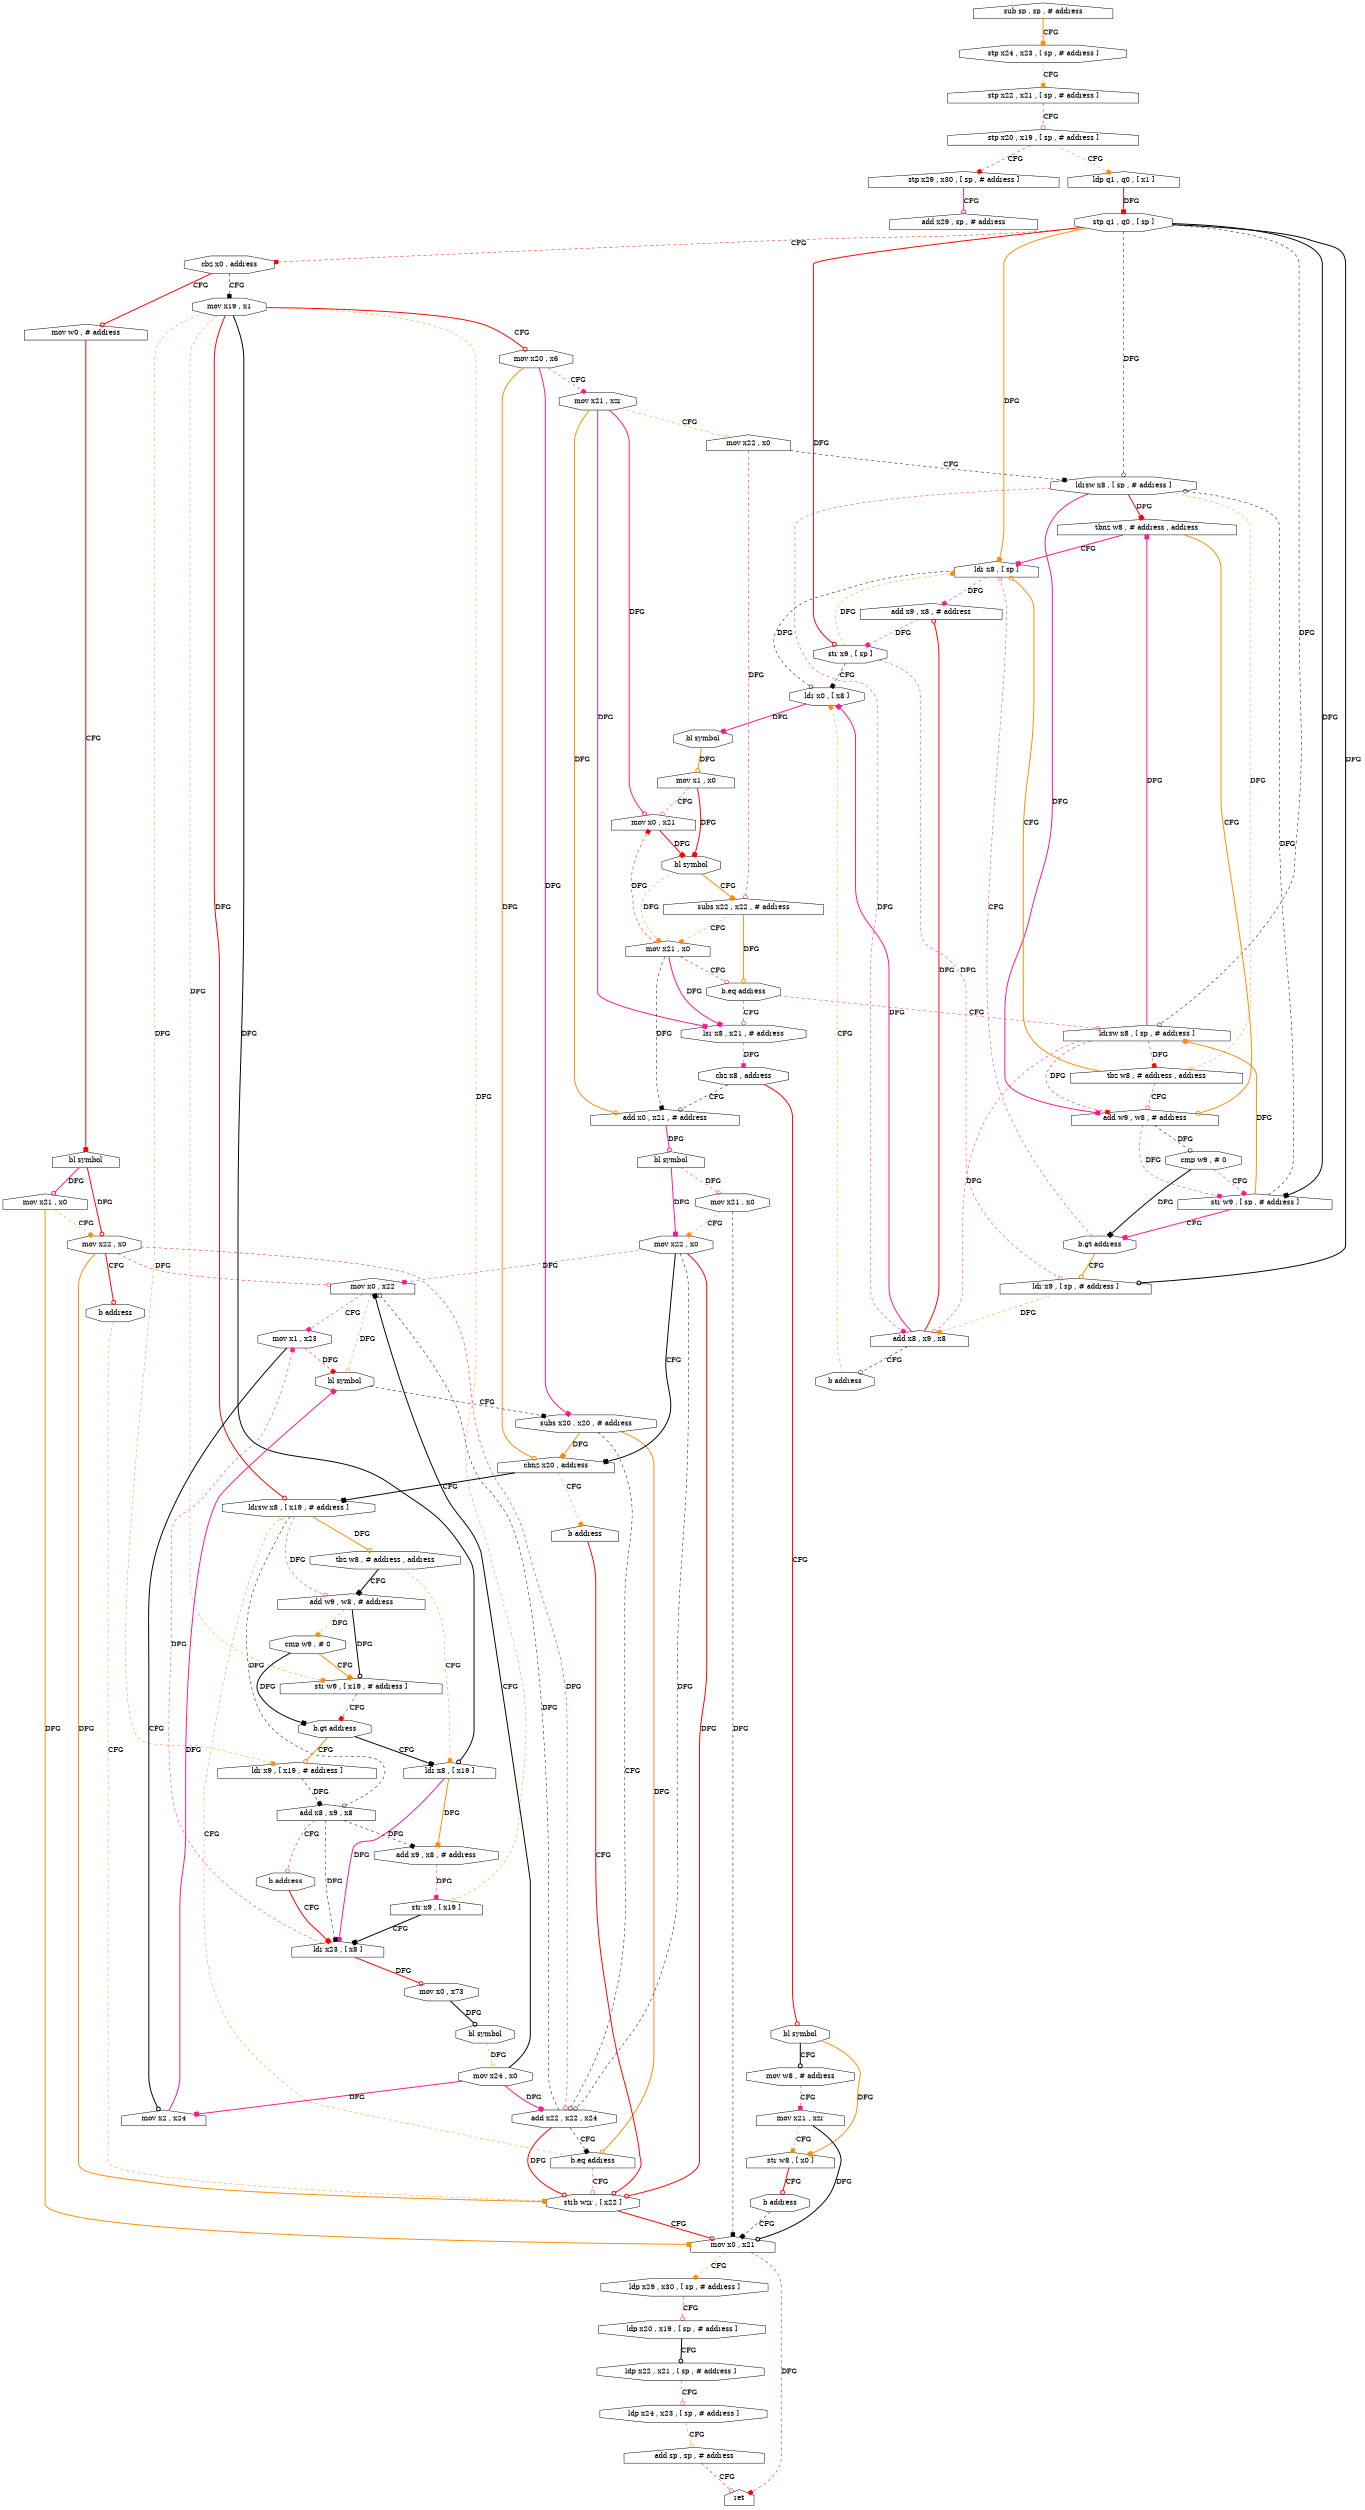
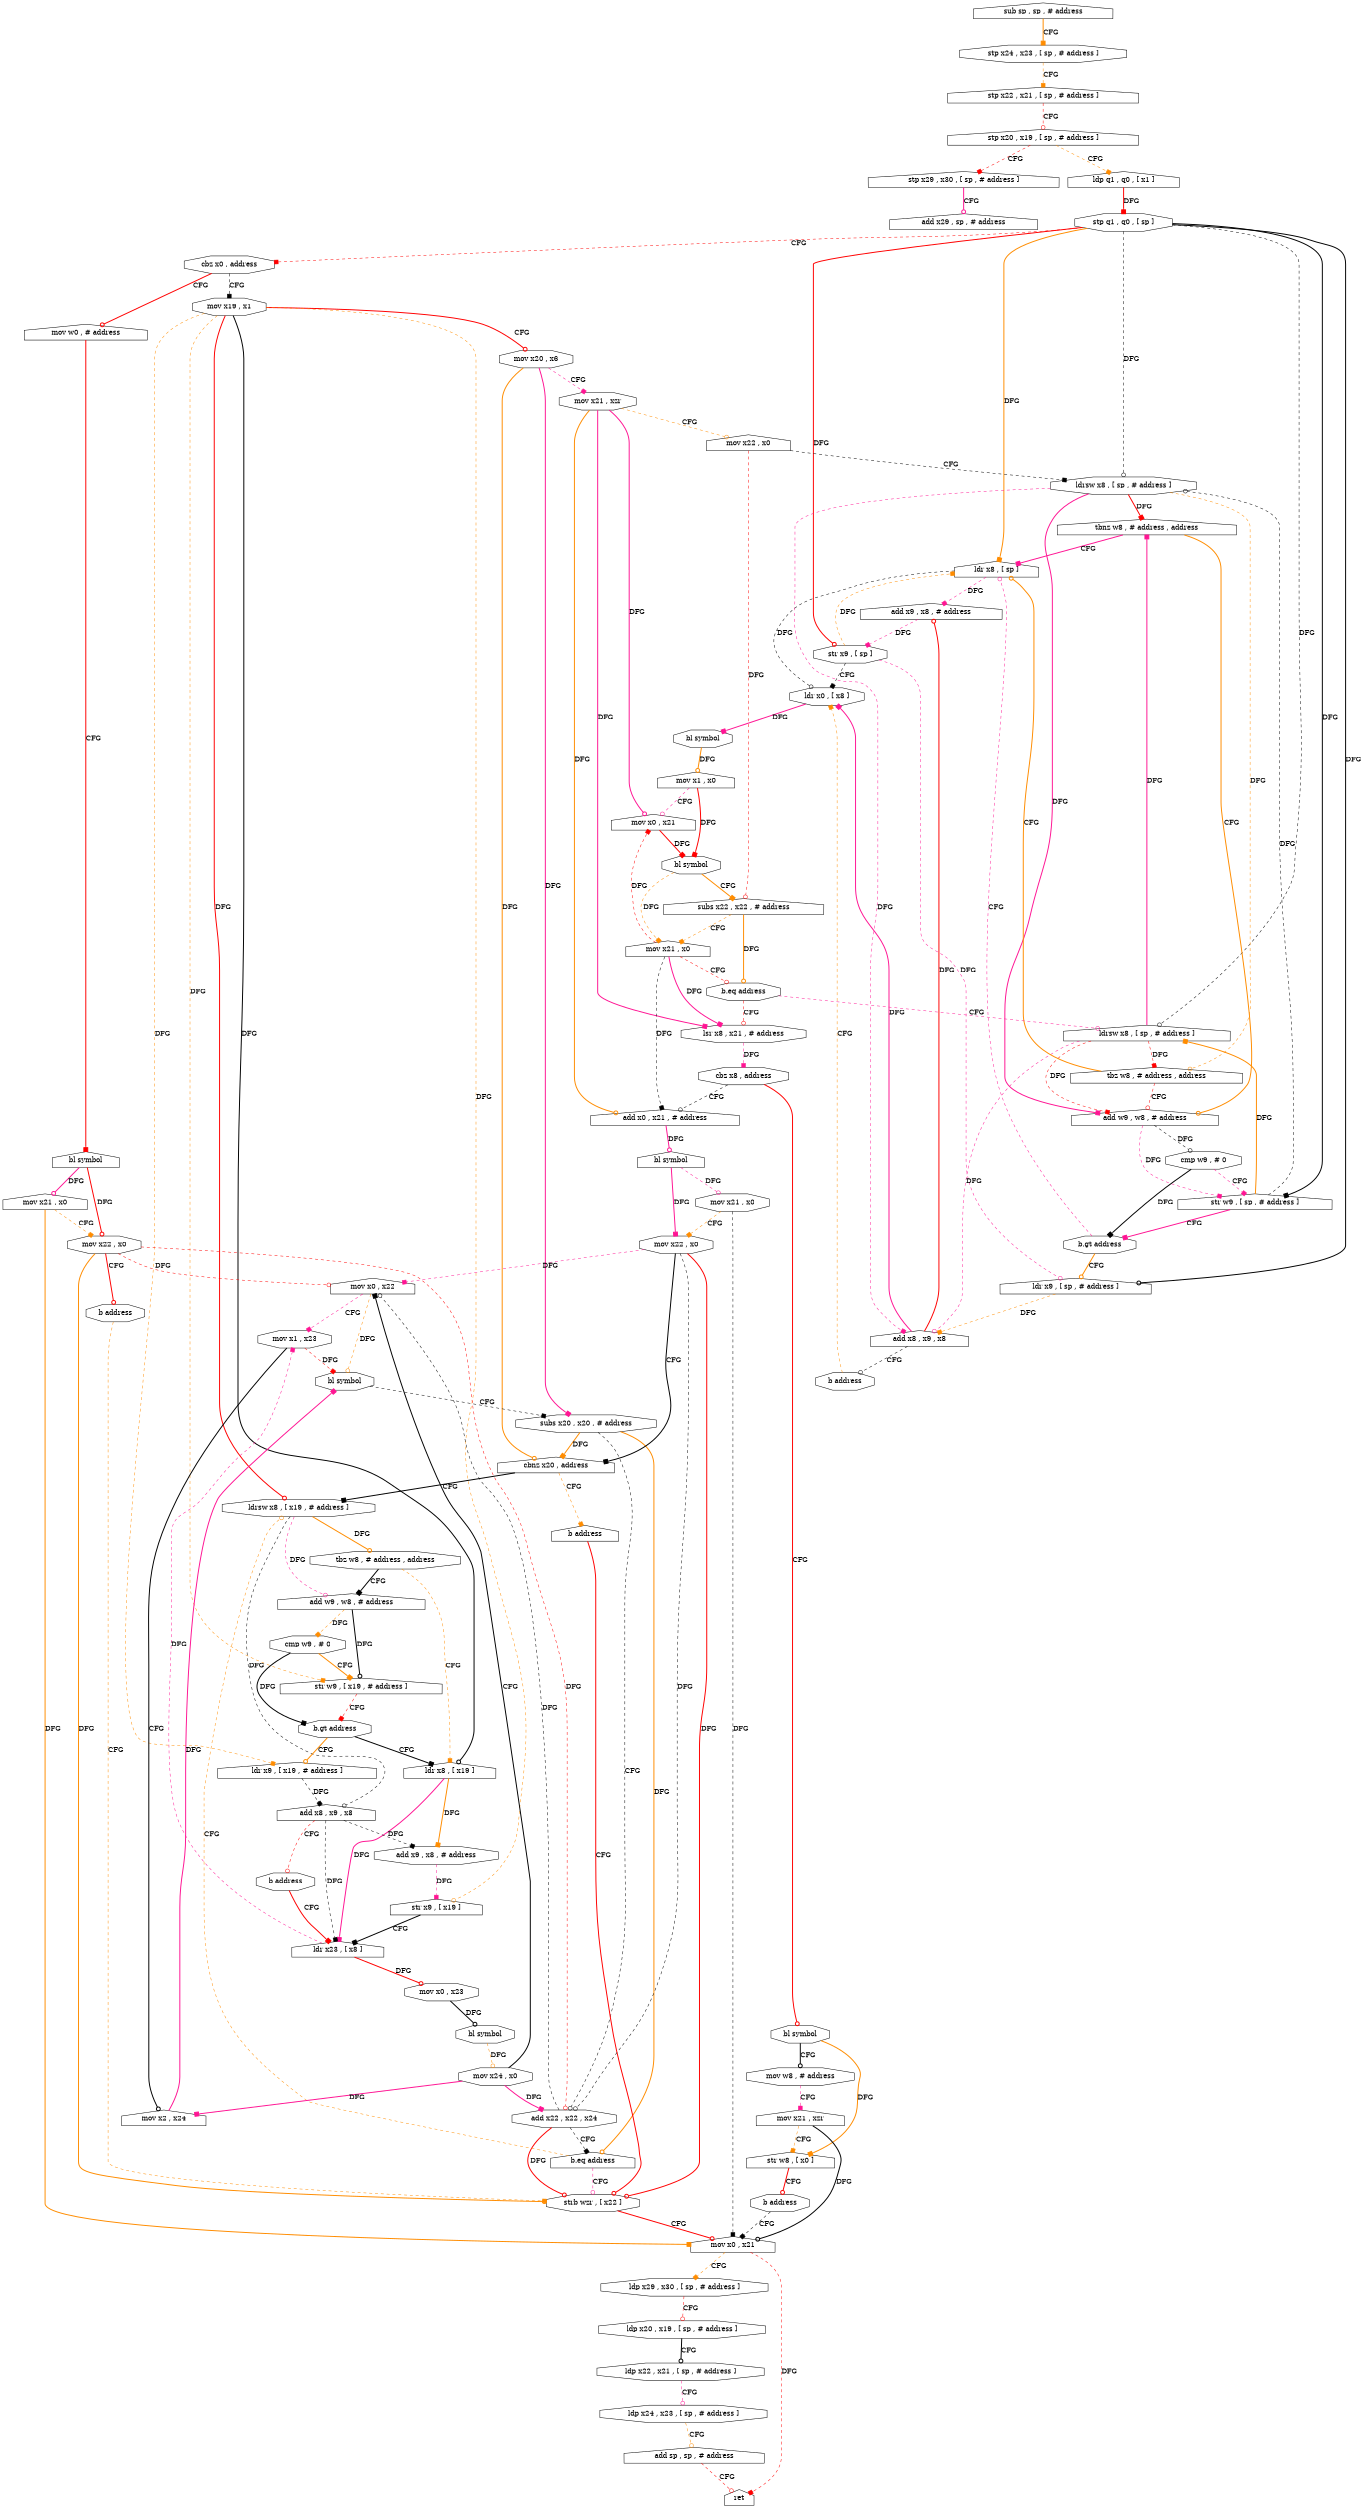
node "mov x0 , x73": label "mov x0 , x73" -> "mov x0 , x23"
